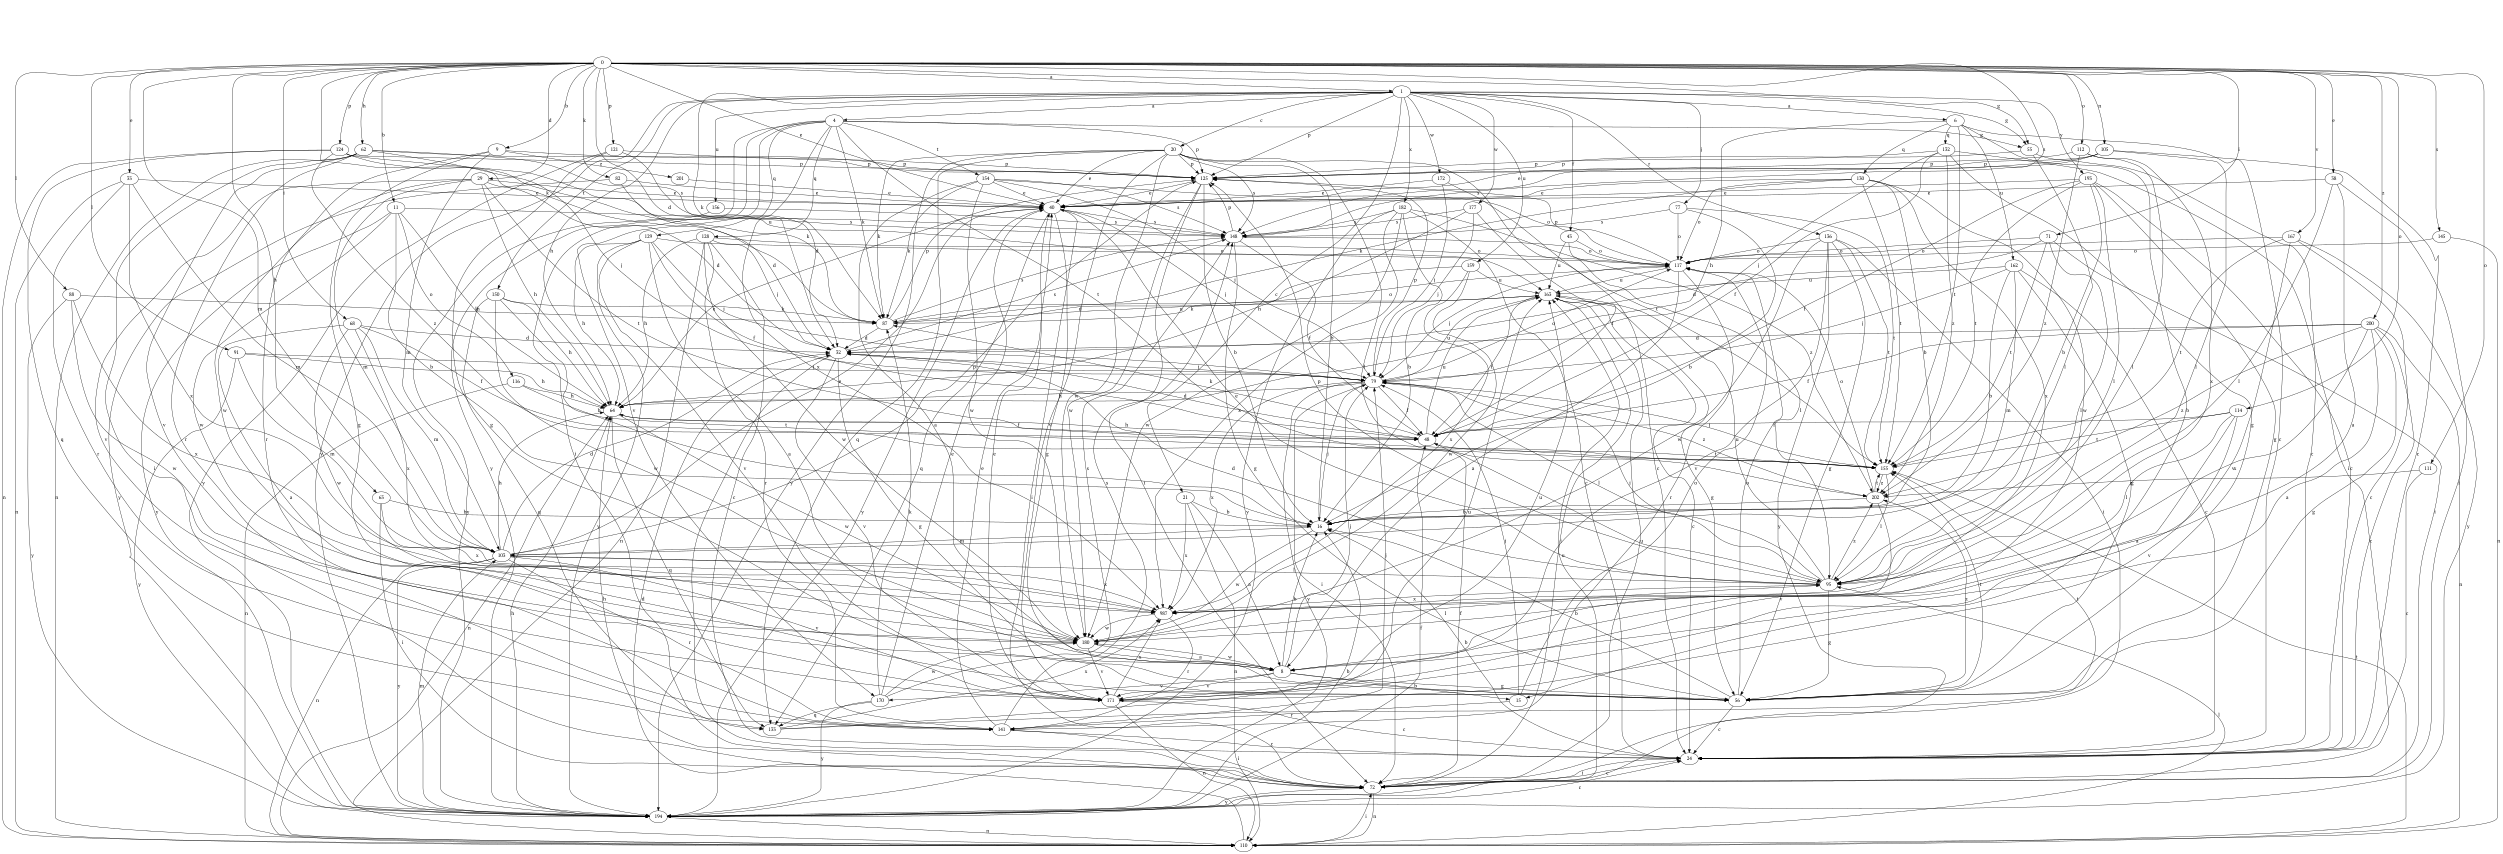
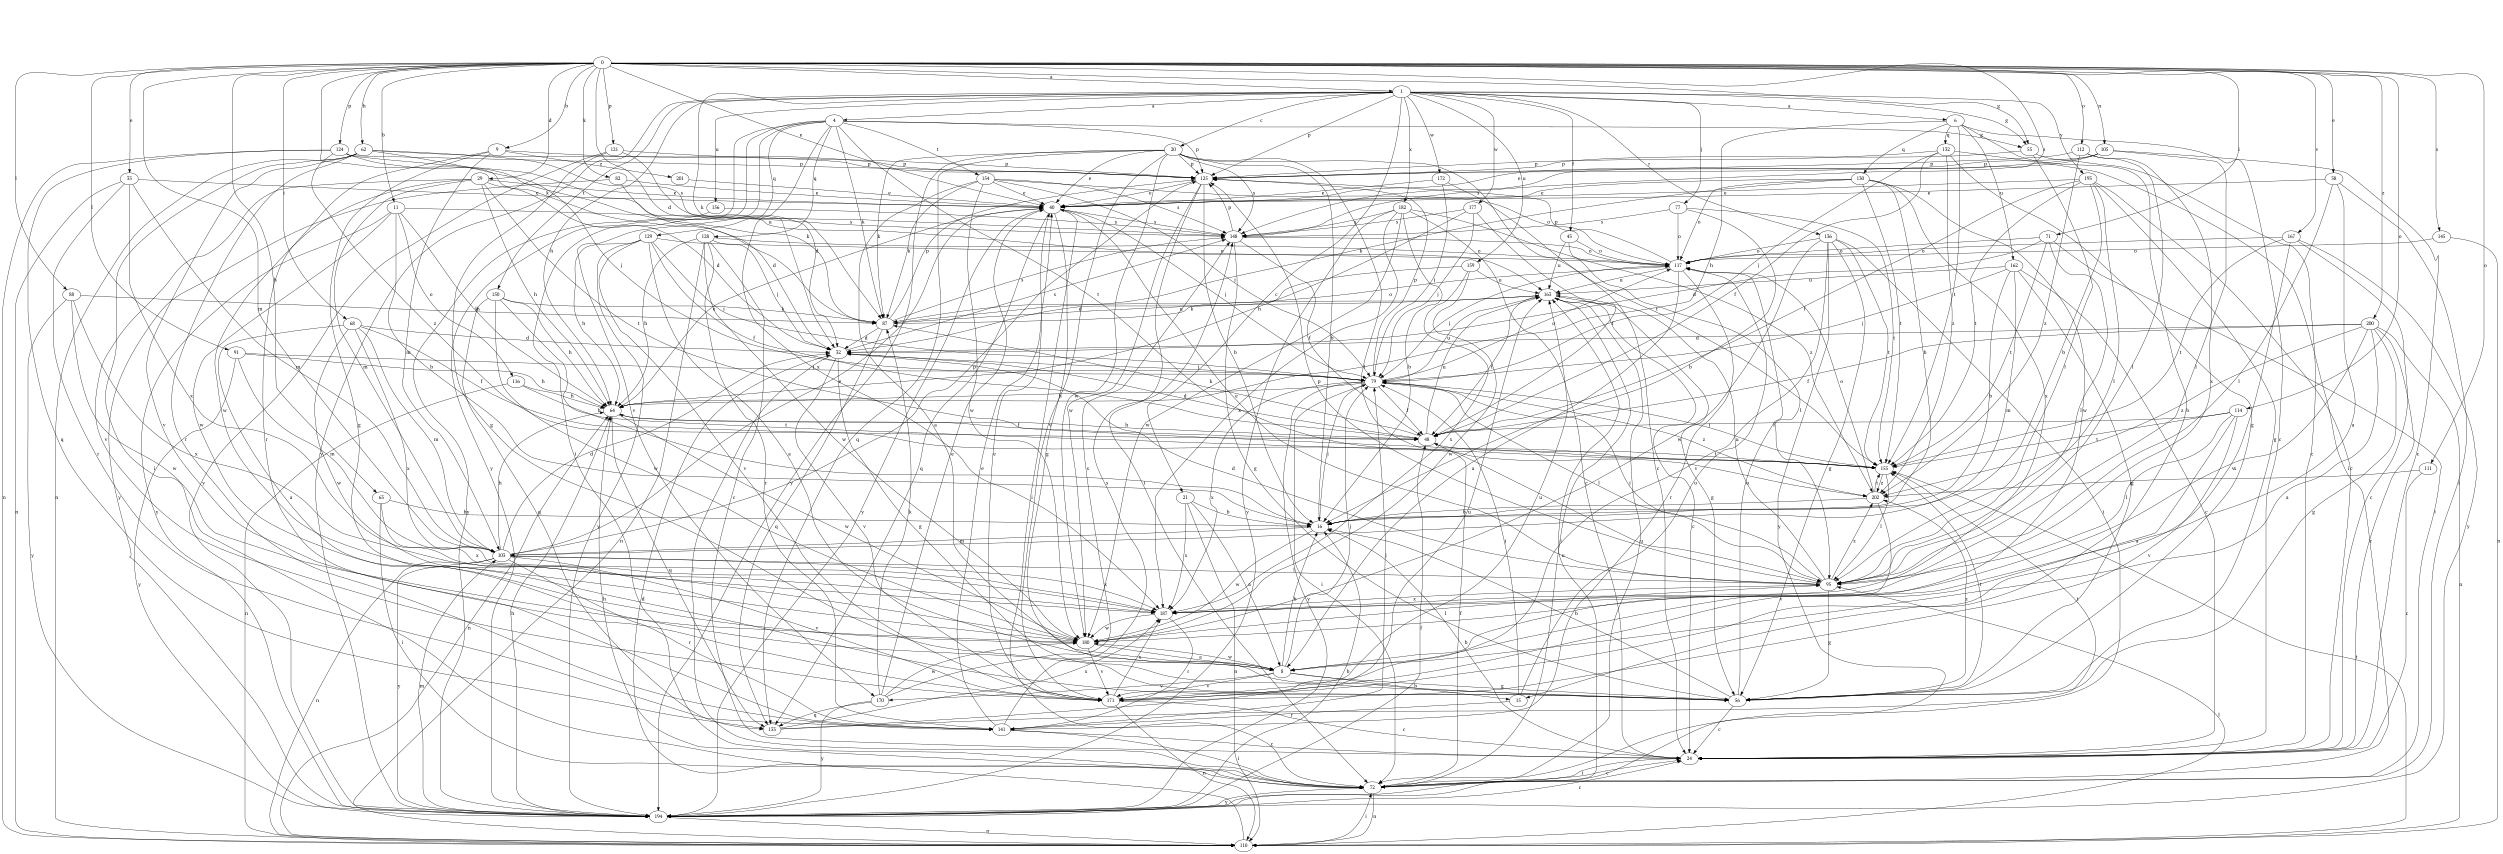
edge "87" -> "133": added, label "q"
node "987": label "987" -> "187"
